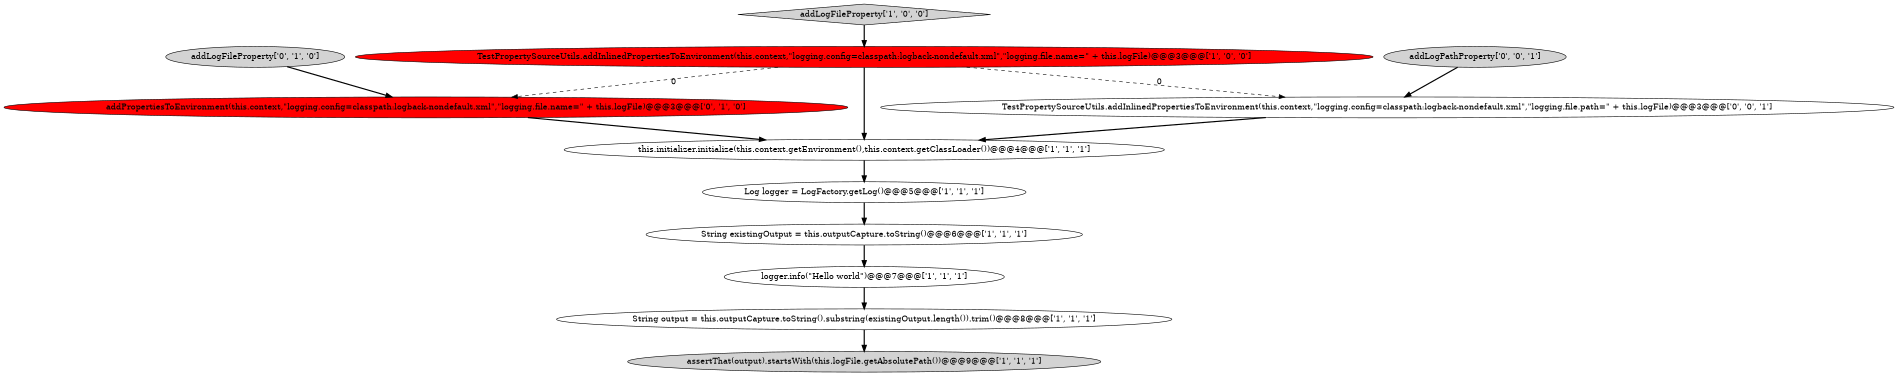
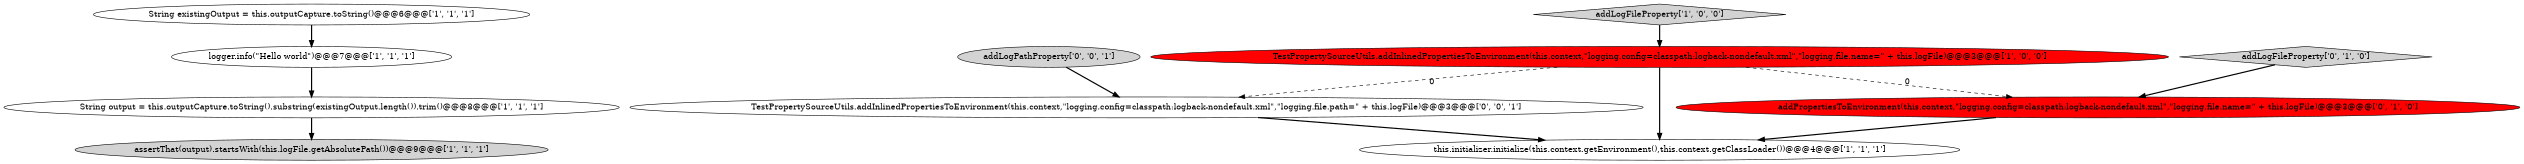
node "addLogFileProperty['0', '1', '0']": shape ellipse -> diamond
node "Log logger = LogFactory.getLog()@@@5@@@['1', '1', '1']": removed
